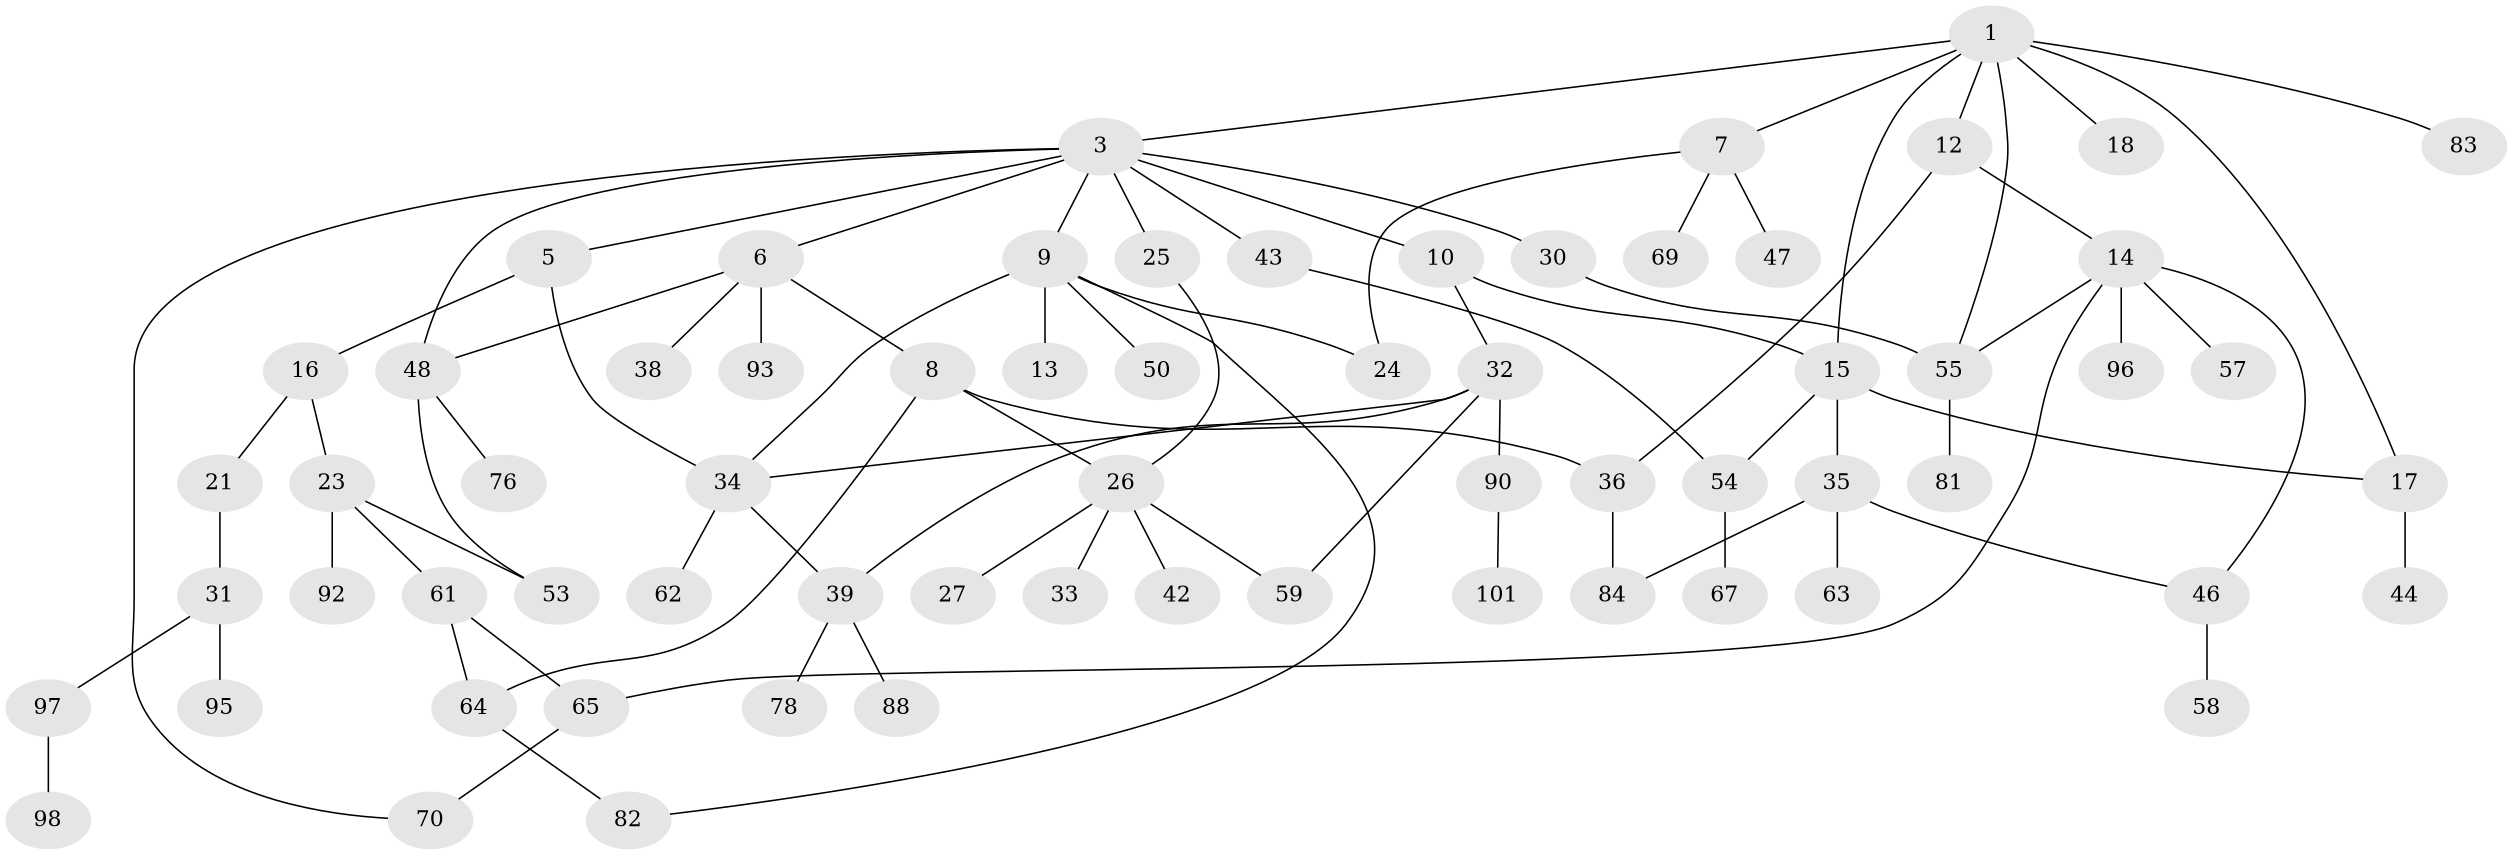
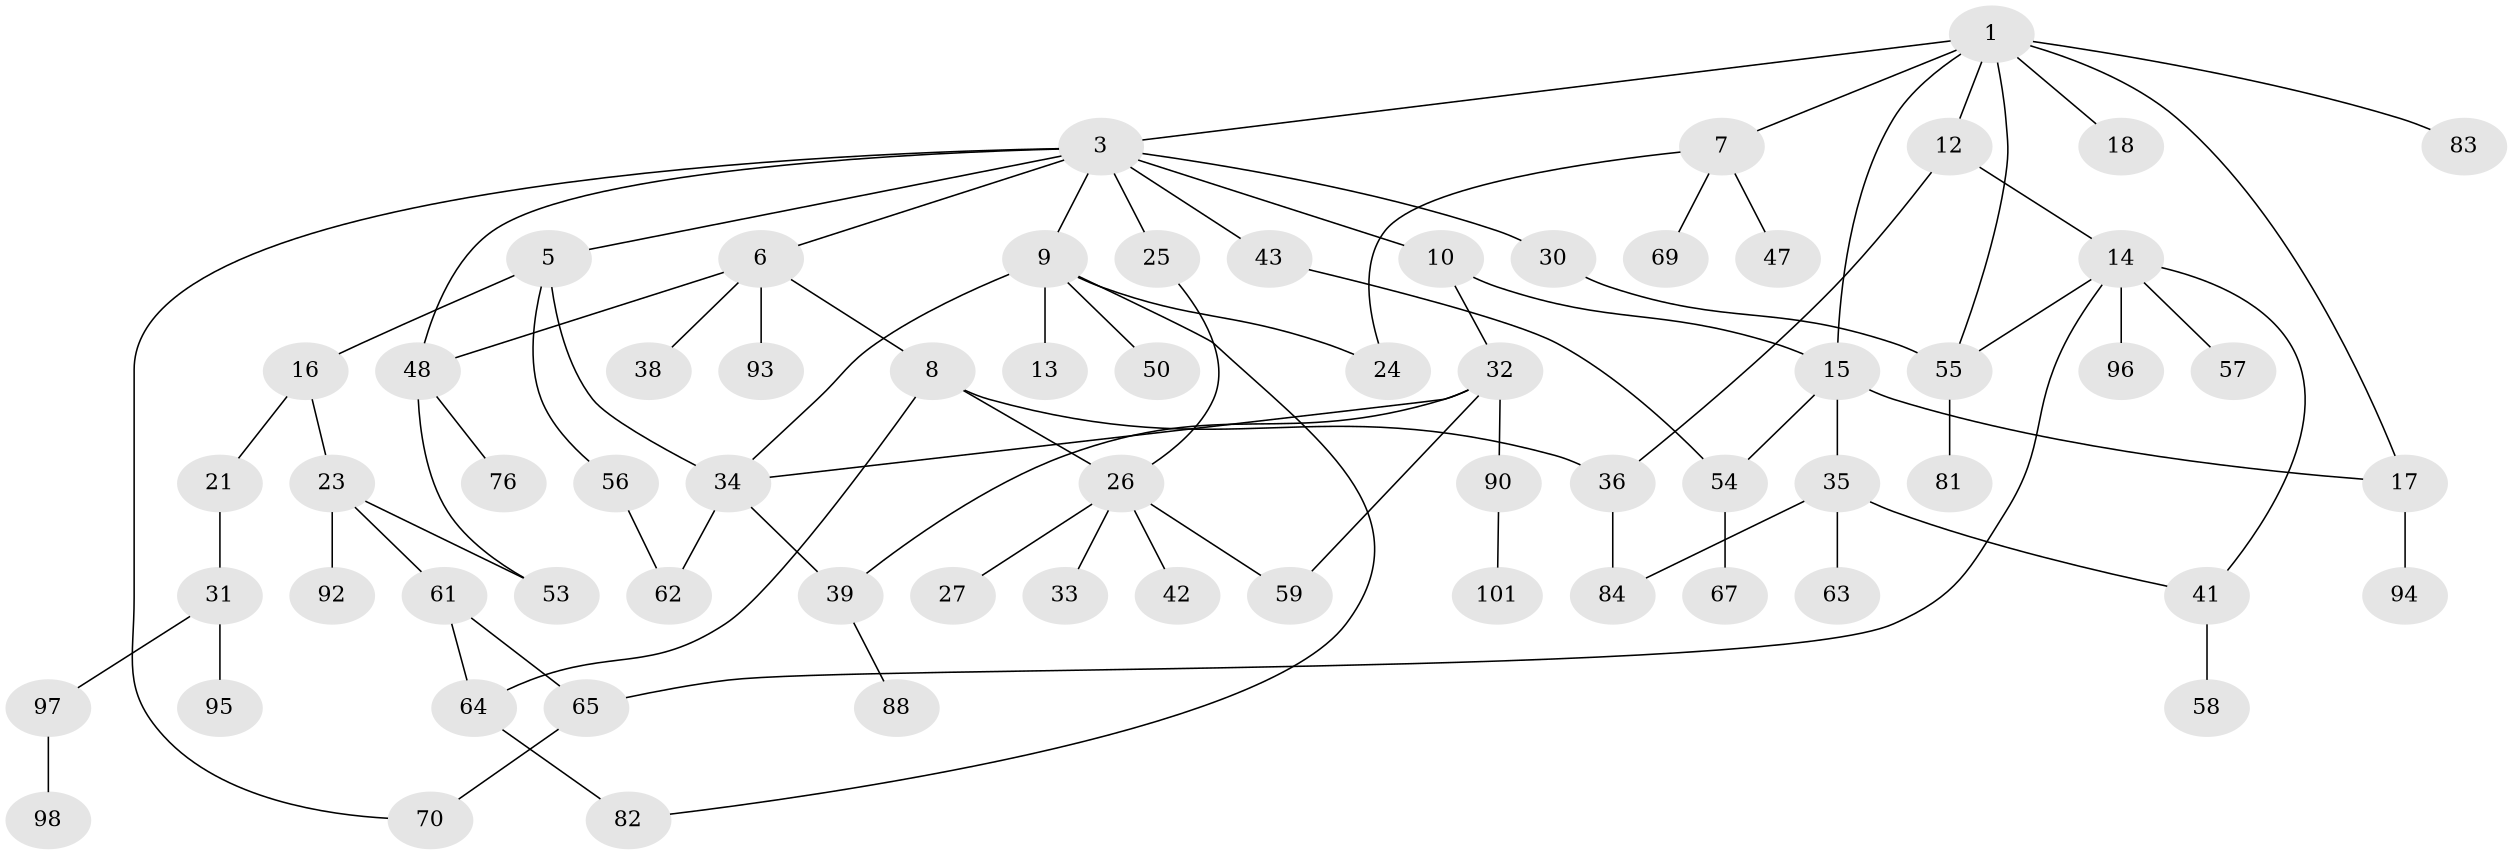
node "56": added
node "46": label "46" -> "41"
node "44": label "44" -> "94"
node "78": removed
